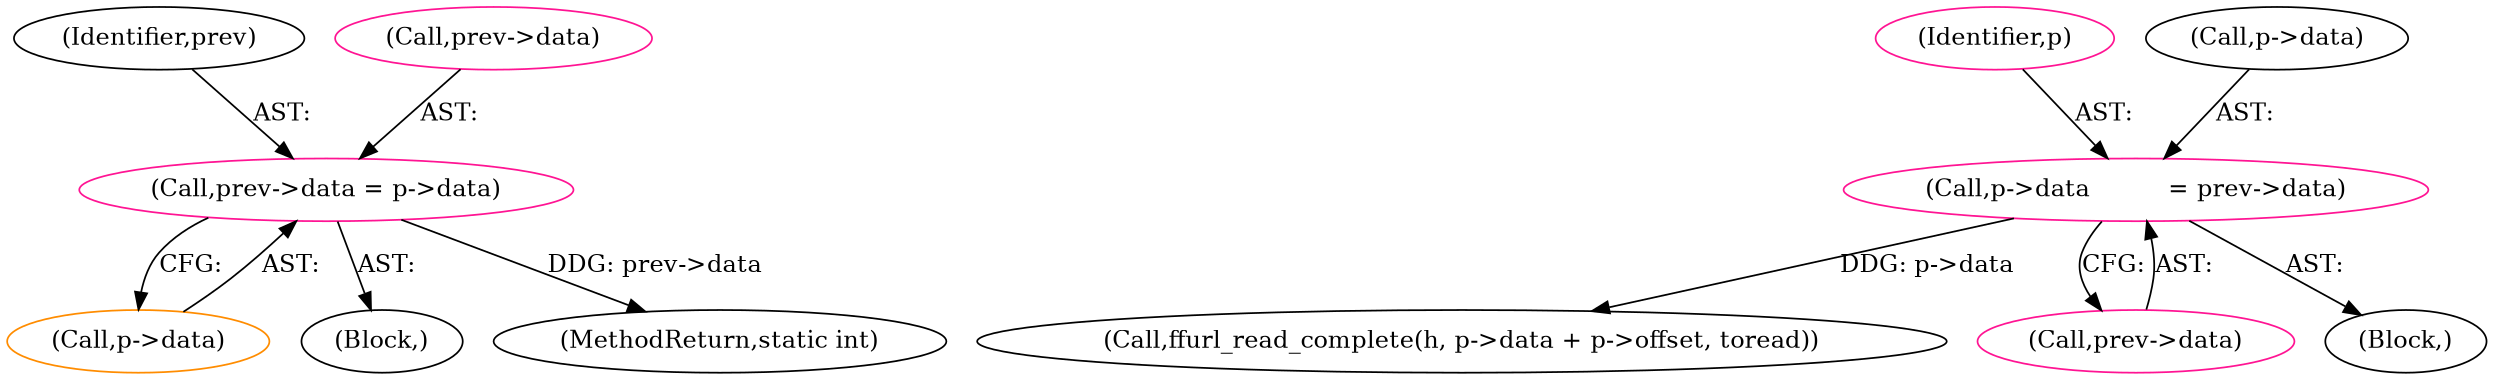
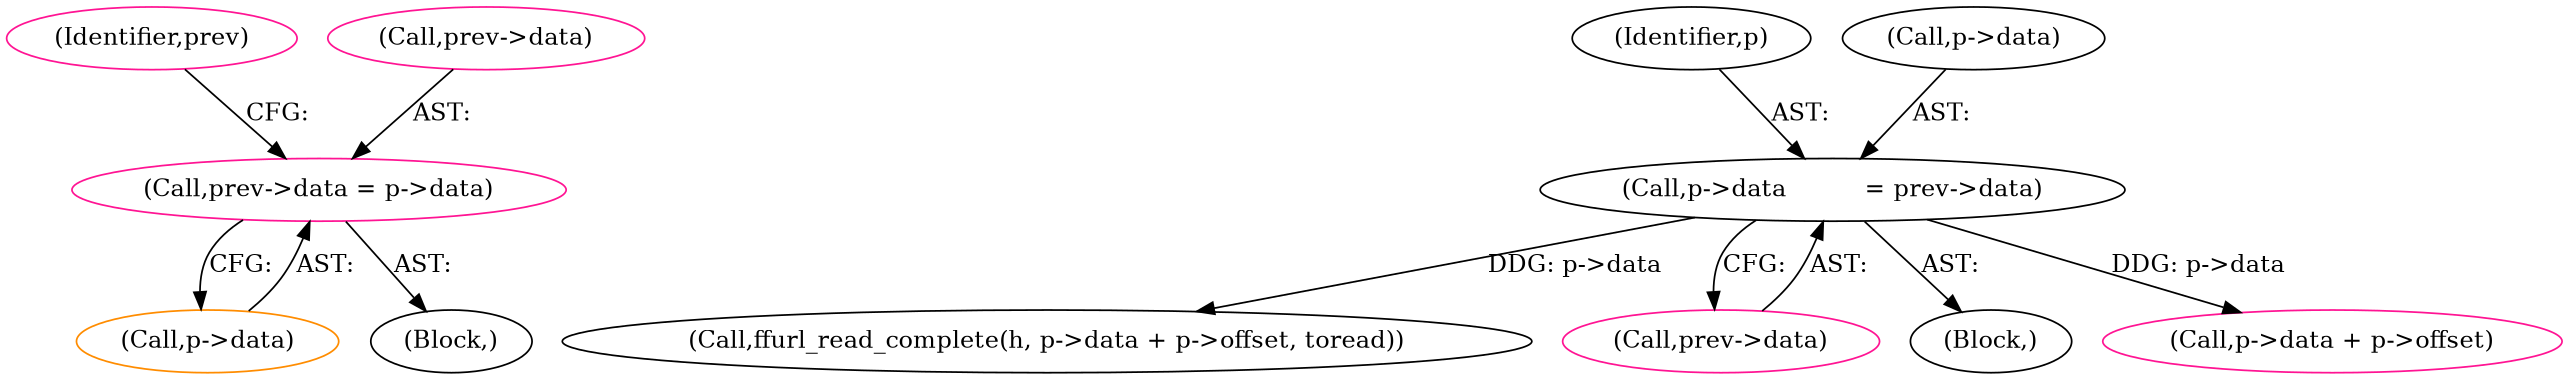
node "(Identifier,prev)": color black -> deeppink
node "(Identifier,p)": color deeppink -> black
edge "(Identifier,prev)" -> "(Call,prev->data = p->data)": label "AST: " -> "CFG: "
node "(Call,p->data          = prev->data)": color deeppink -> black
node "(MethodReturn,static int)": removed
node "(Call,p->data + p->offset)": added
